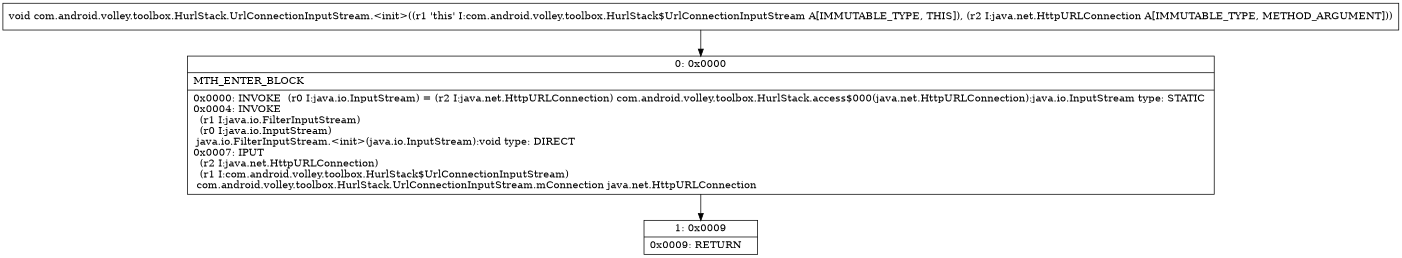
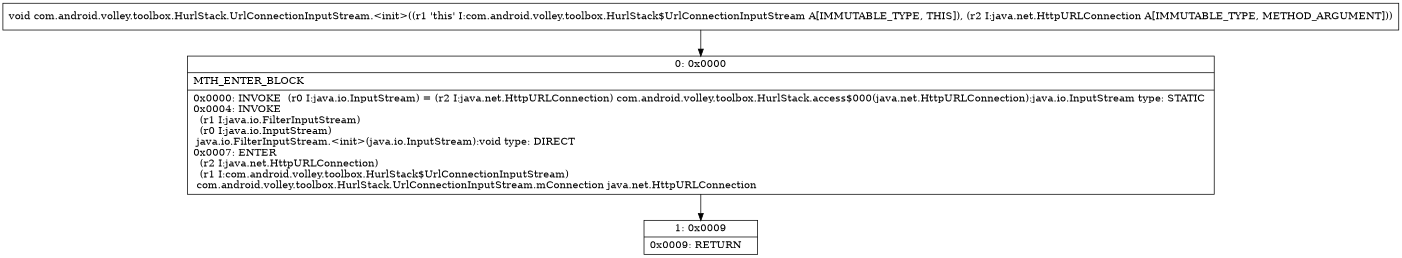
node "0: 0x0000": text "0x0007: IPUT" -> "0x0007: ENTER"
